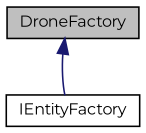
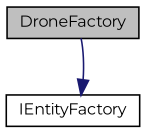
edge "IEntityFactory" -> "DroneFactory": reversed
